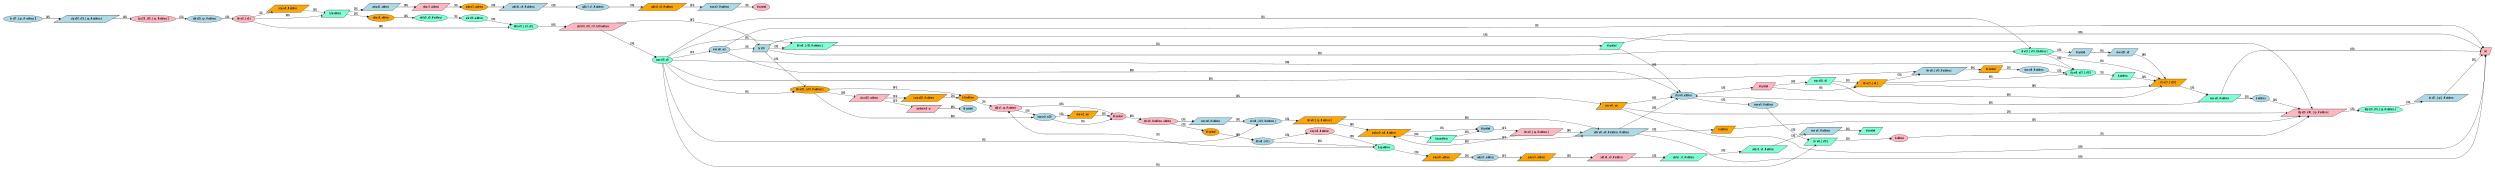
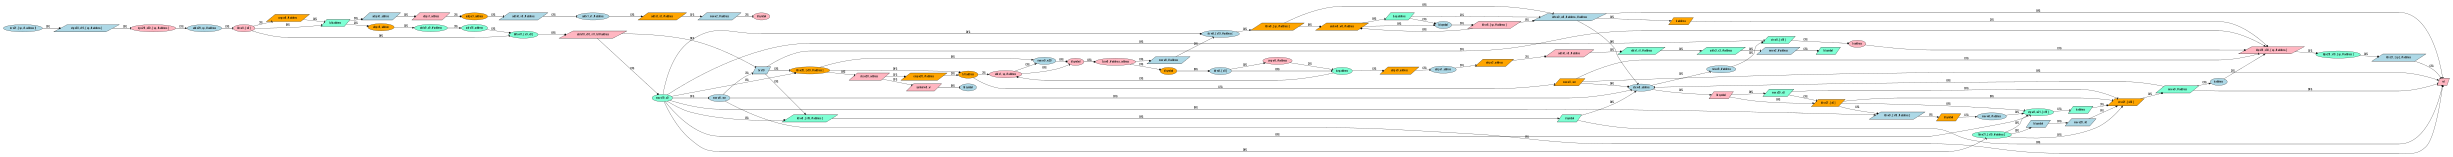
edge "br x10" -> "ldr w21 , [ x19 , # address ]": removed, label "CFG"
node "mov w2 , wzr": removed
